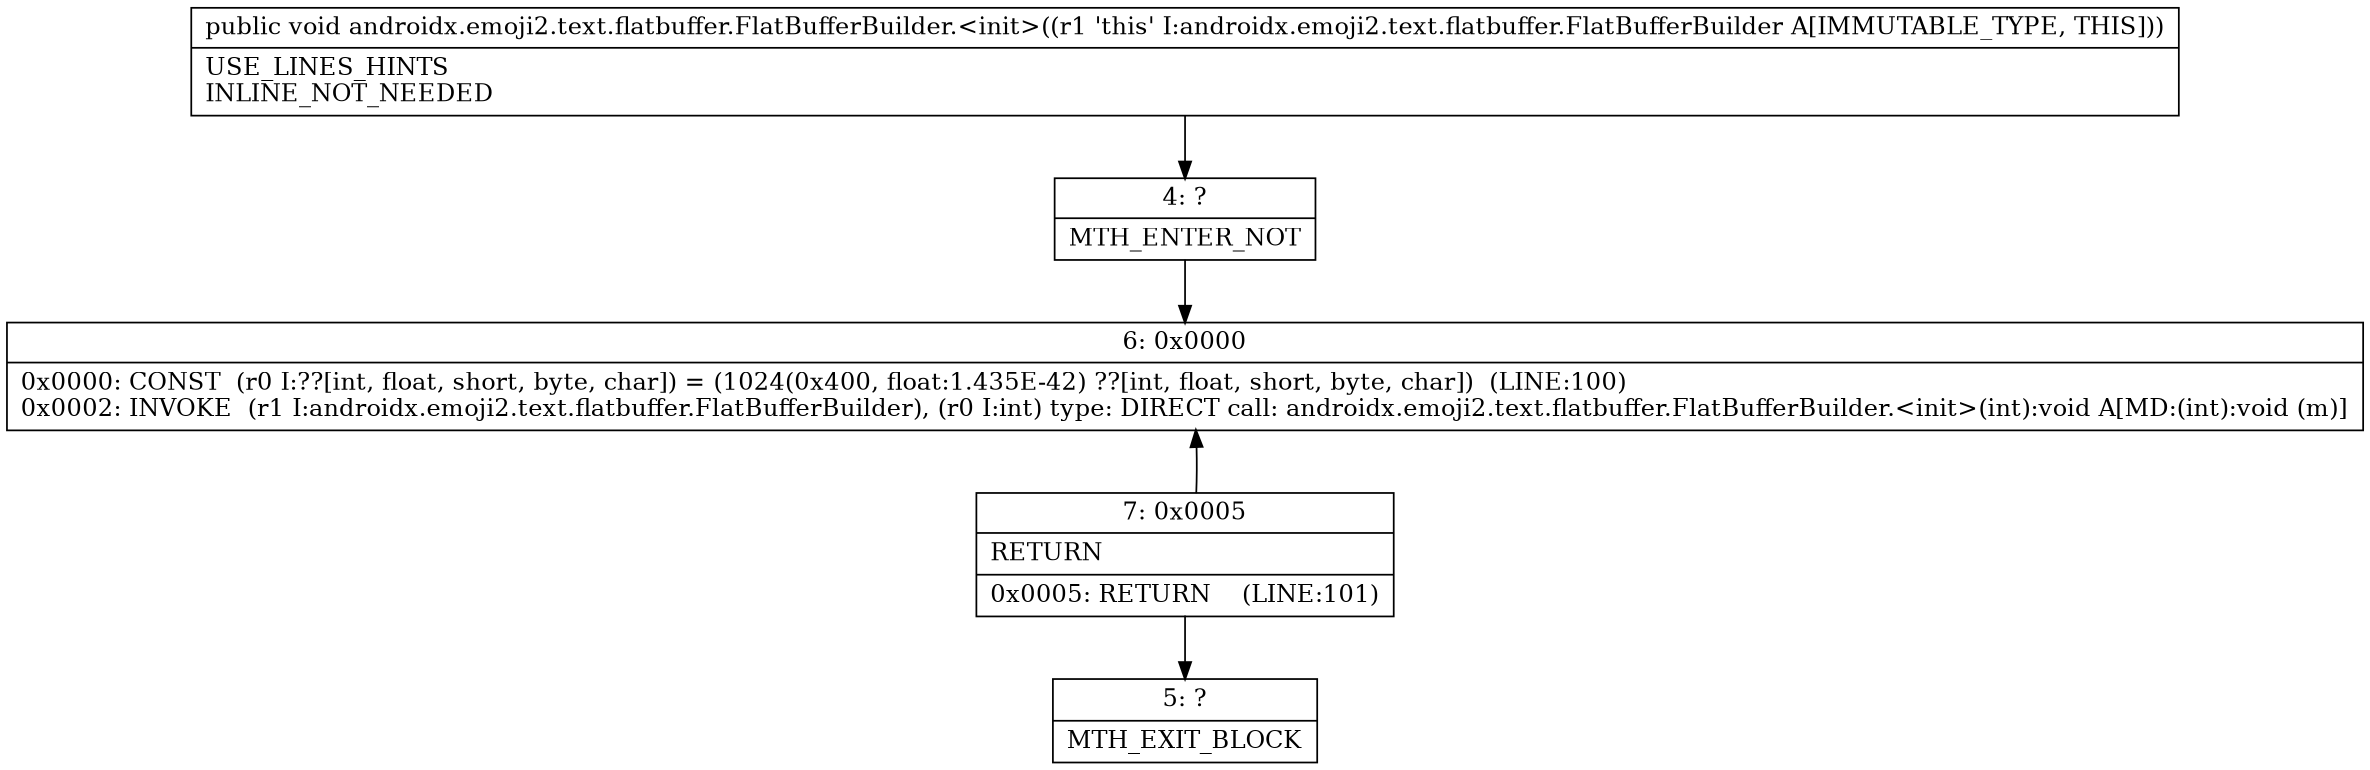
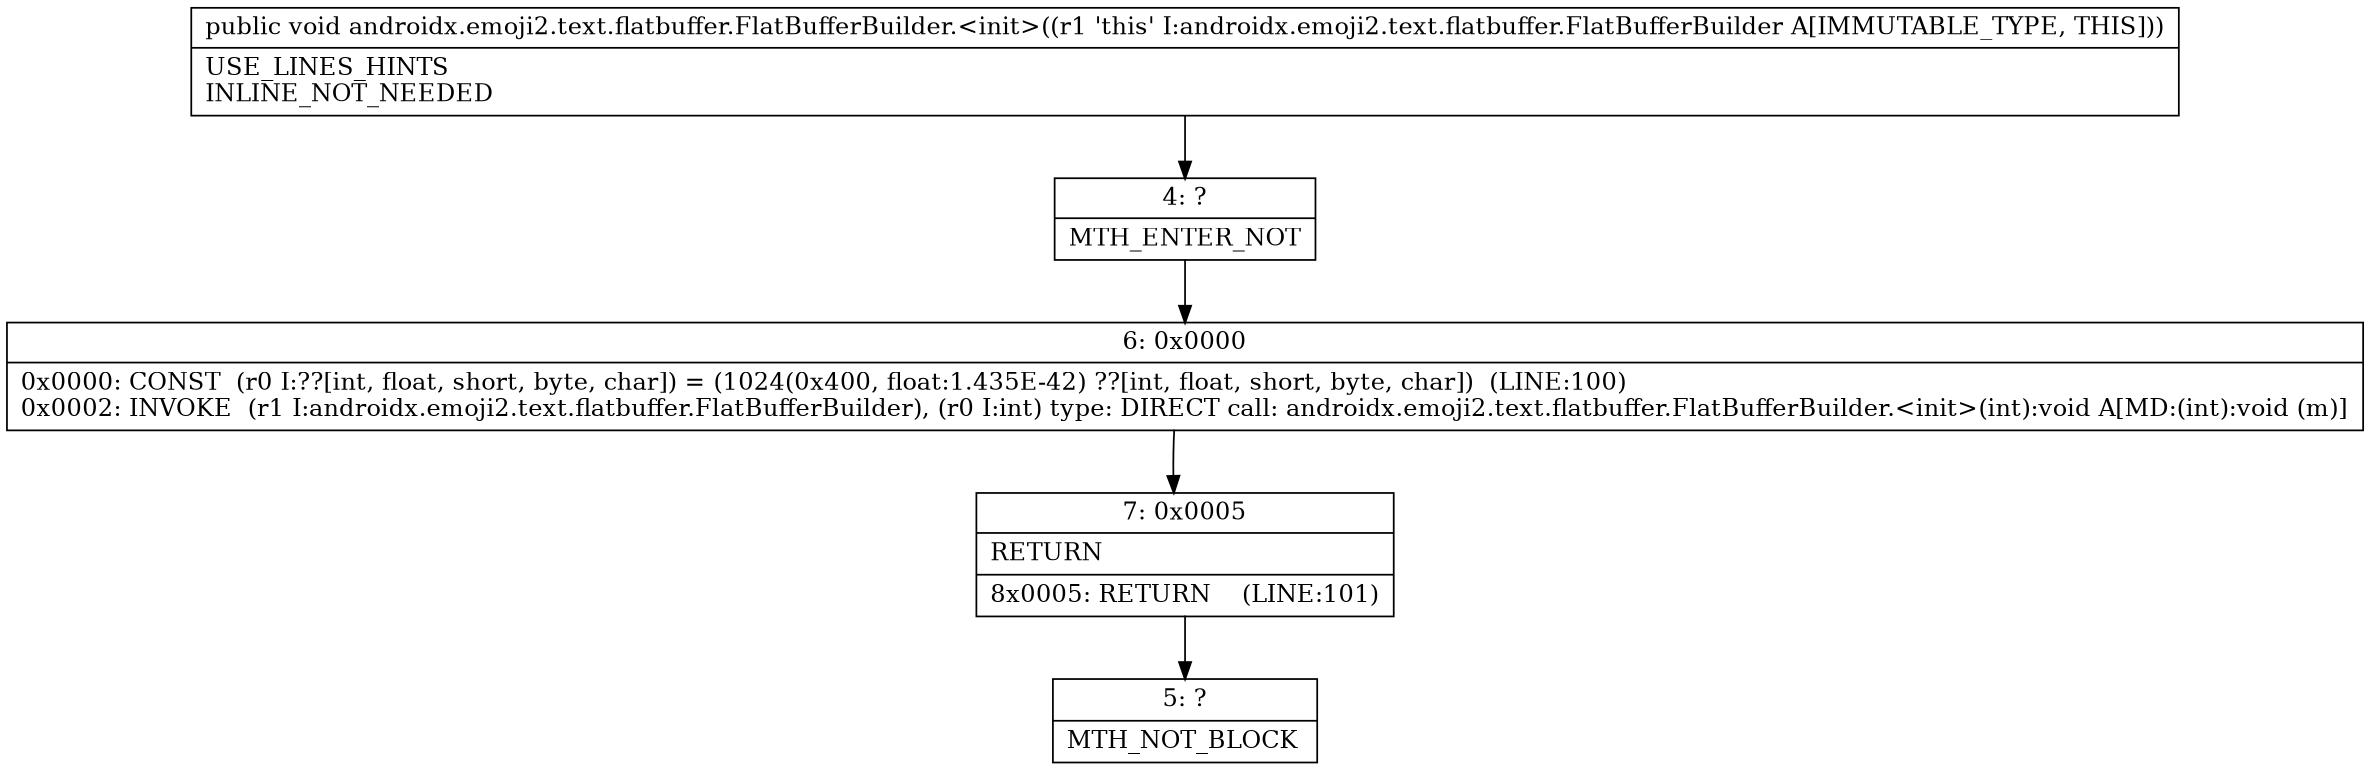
edge "7: 0x0005" -> "6: 0x0000": reversed
node "7: 0x0005": text "0x0005: RETURN    (LINE:101)" -> "8x0005: RETURN    (LINE:101)"
node "5: ?": text "MTH_EXIT_BLOCK" -> "MTH_NOT_BLOCK"
